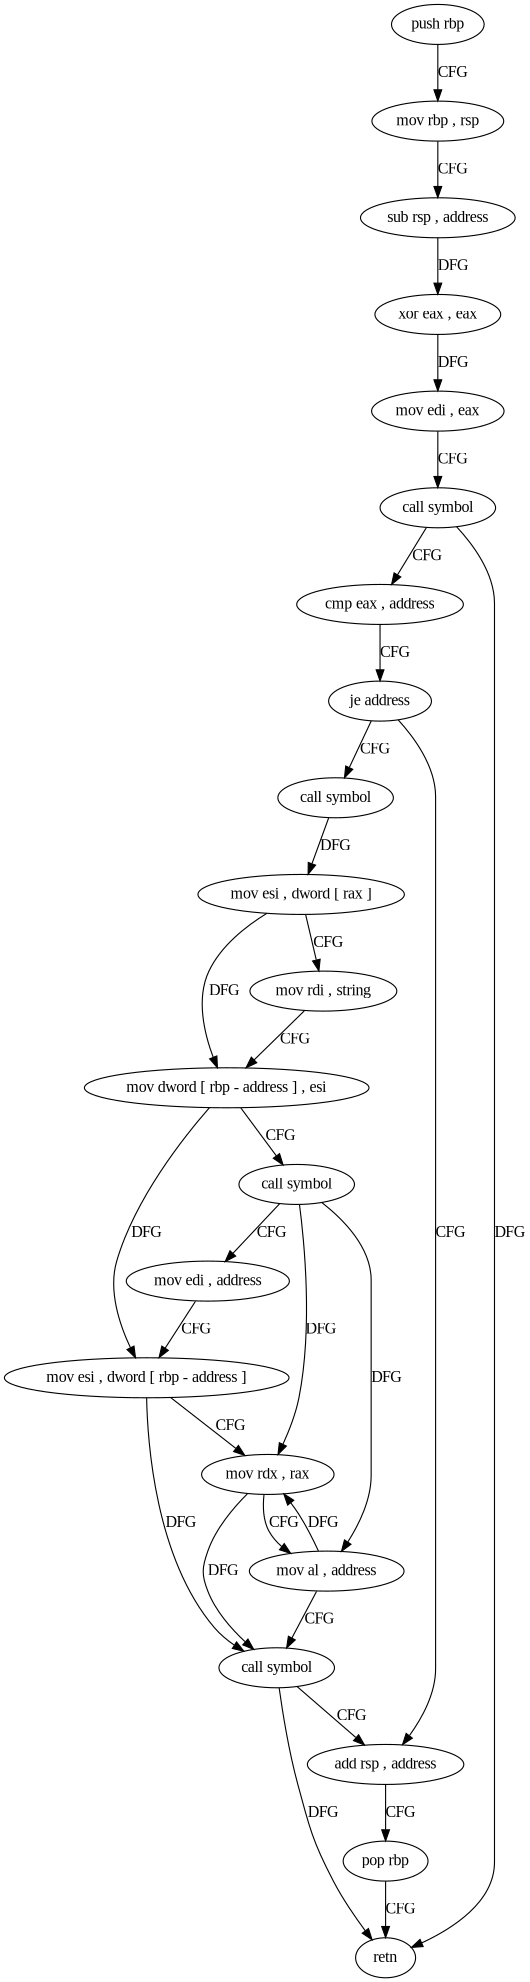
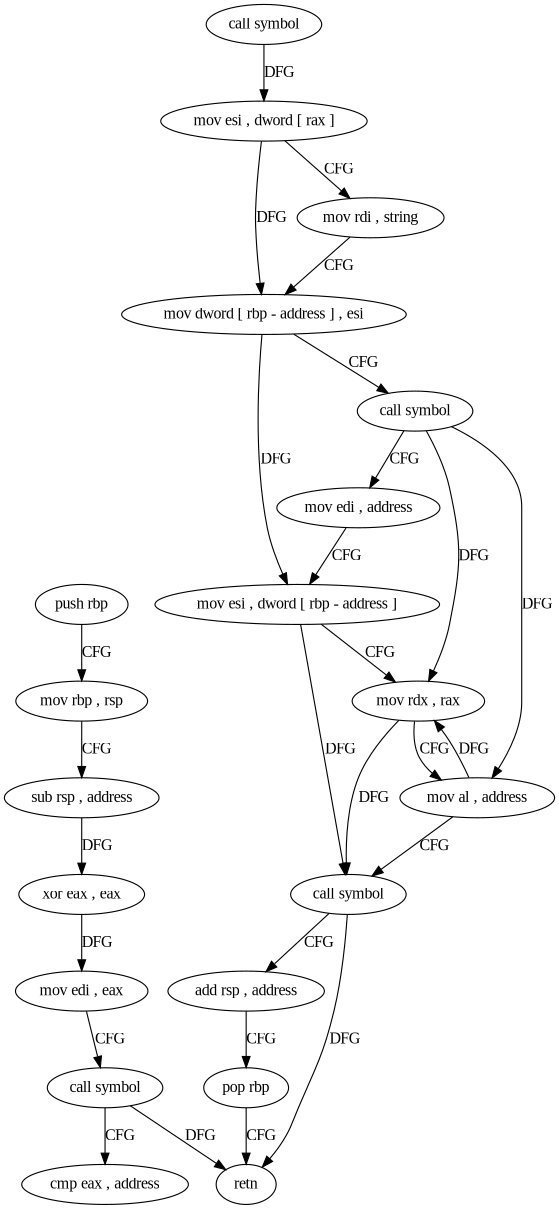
node "je address": removed
